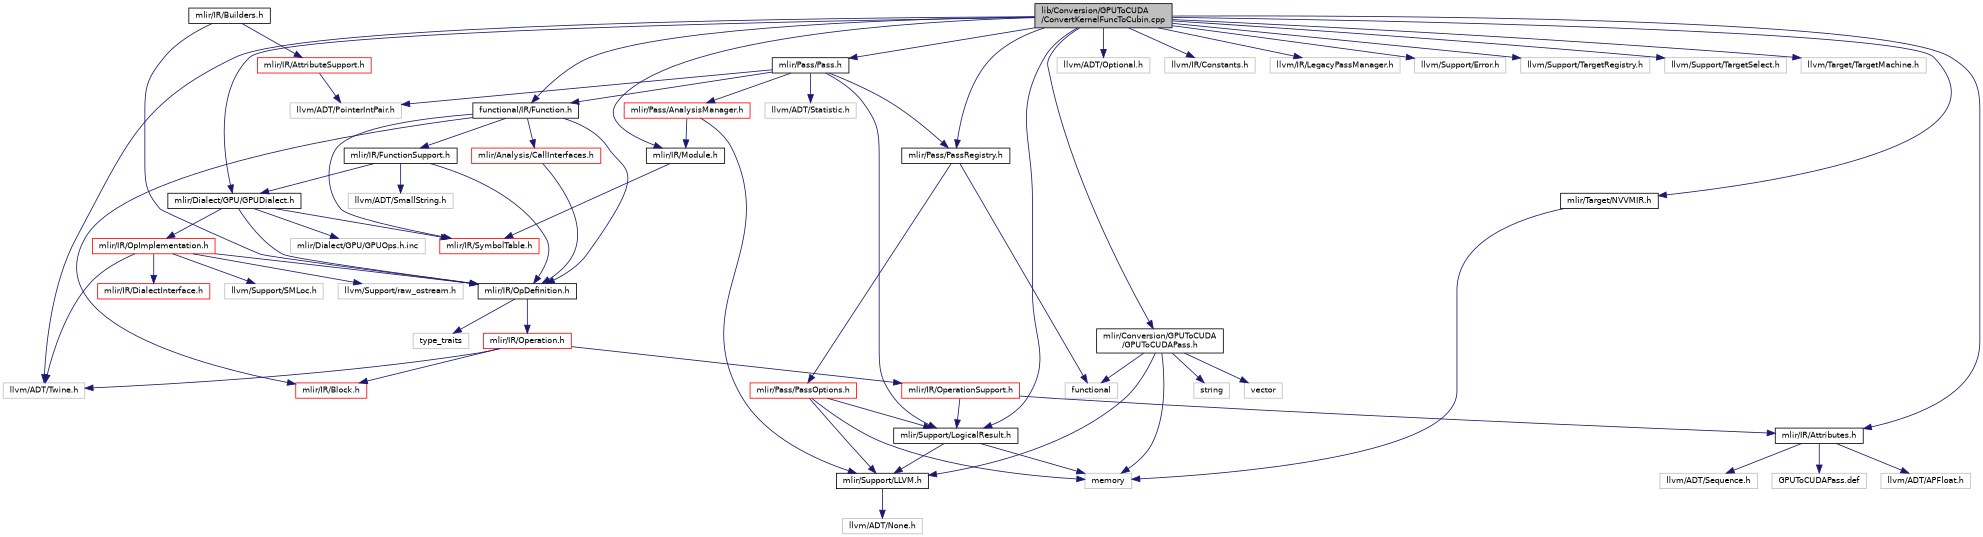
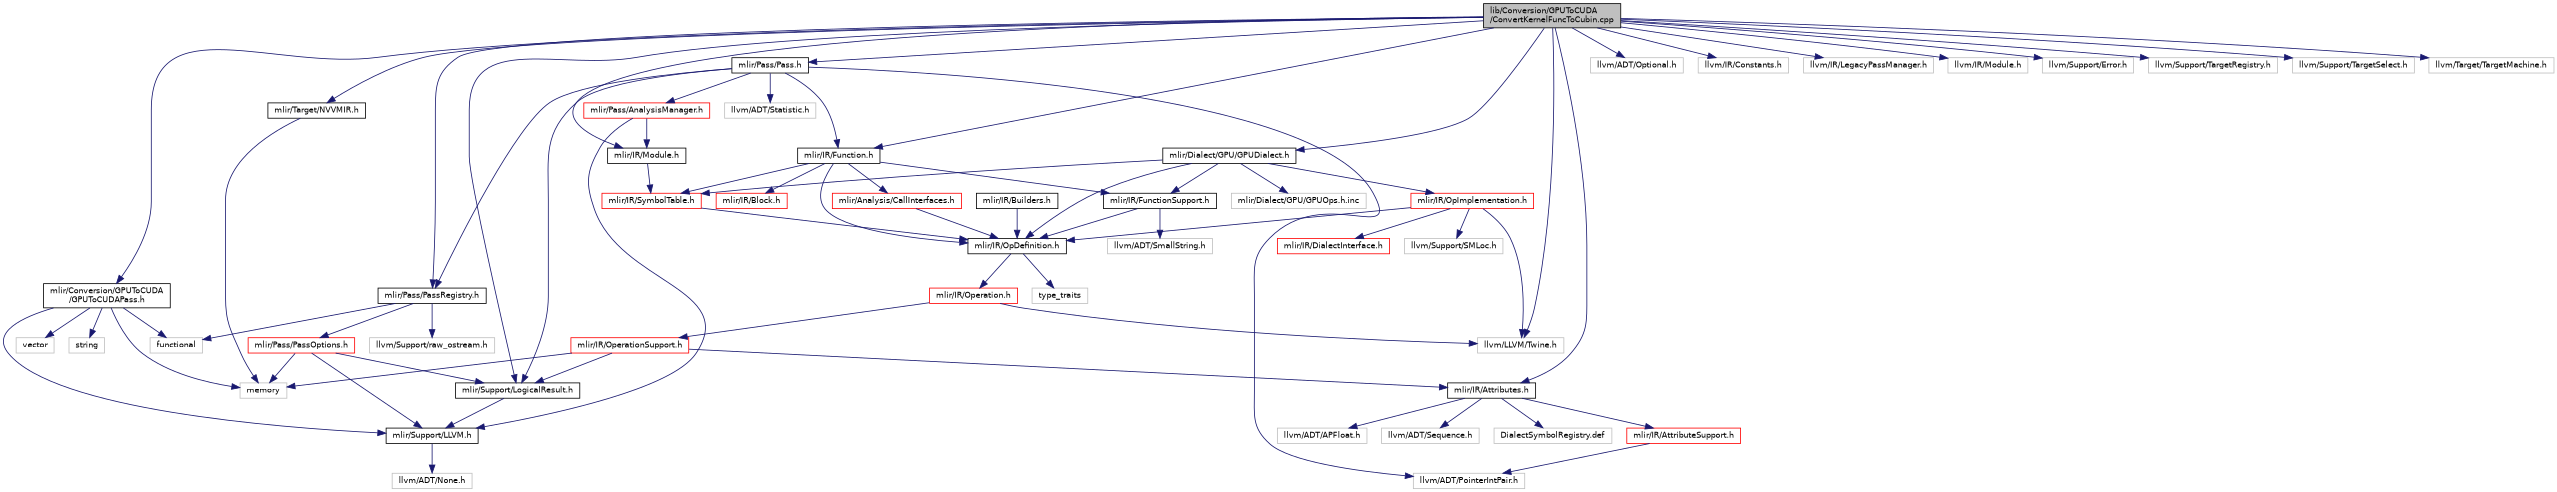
edge "mlir/IR/Builders.h" -> "mlir/IR/AttributeSupport.h": now "mlir/IR/Attributes.h" -> "mlir/IR/AttributeSupport.h"
node "llvm/IR/Module.h": added
node "functional/IR/Function.h": label "functional/IR/Function.h" -> "mlir/IR/Function.h"
edge "mlir/IR/FunctionSupport.h" -> "mlir/Dialect/GPU/GPUDialect.h": reversed
edge "mlir/IR/SymbolTable.h" -> "mlir/IR/OpDefinition.h": added
edge "mlir/IR/OpImplementation.h" -> "llvm/Support/raw_ostream.h": now "mlir/Pass/PassRegistry.h" -> "llvm/Support/raw_ostream.h"
edge "mlir/IR/Operation.h" -> "mlir/IR/Block.h": removed
node "llvm/ADT/Twine.h": label "llvm/ADT/Twine.h" -> "llvm/LLVM/Twine.h"
edge "mlir/Support/LogicalResult.h" -> "memory": now "mlir/IR/OperationSupport.h" -> "memory"
node "GPUToCUDAPass.def": label "GPUToCUDAPass.def" -> "DialectSymbolRegistry.def"
